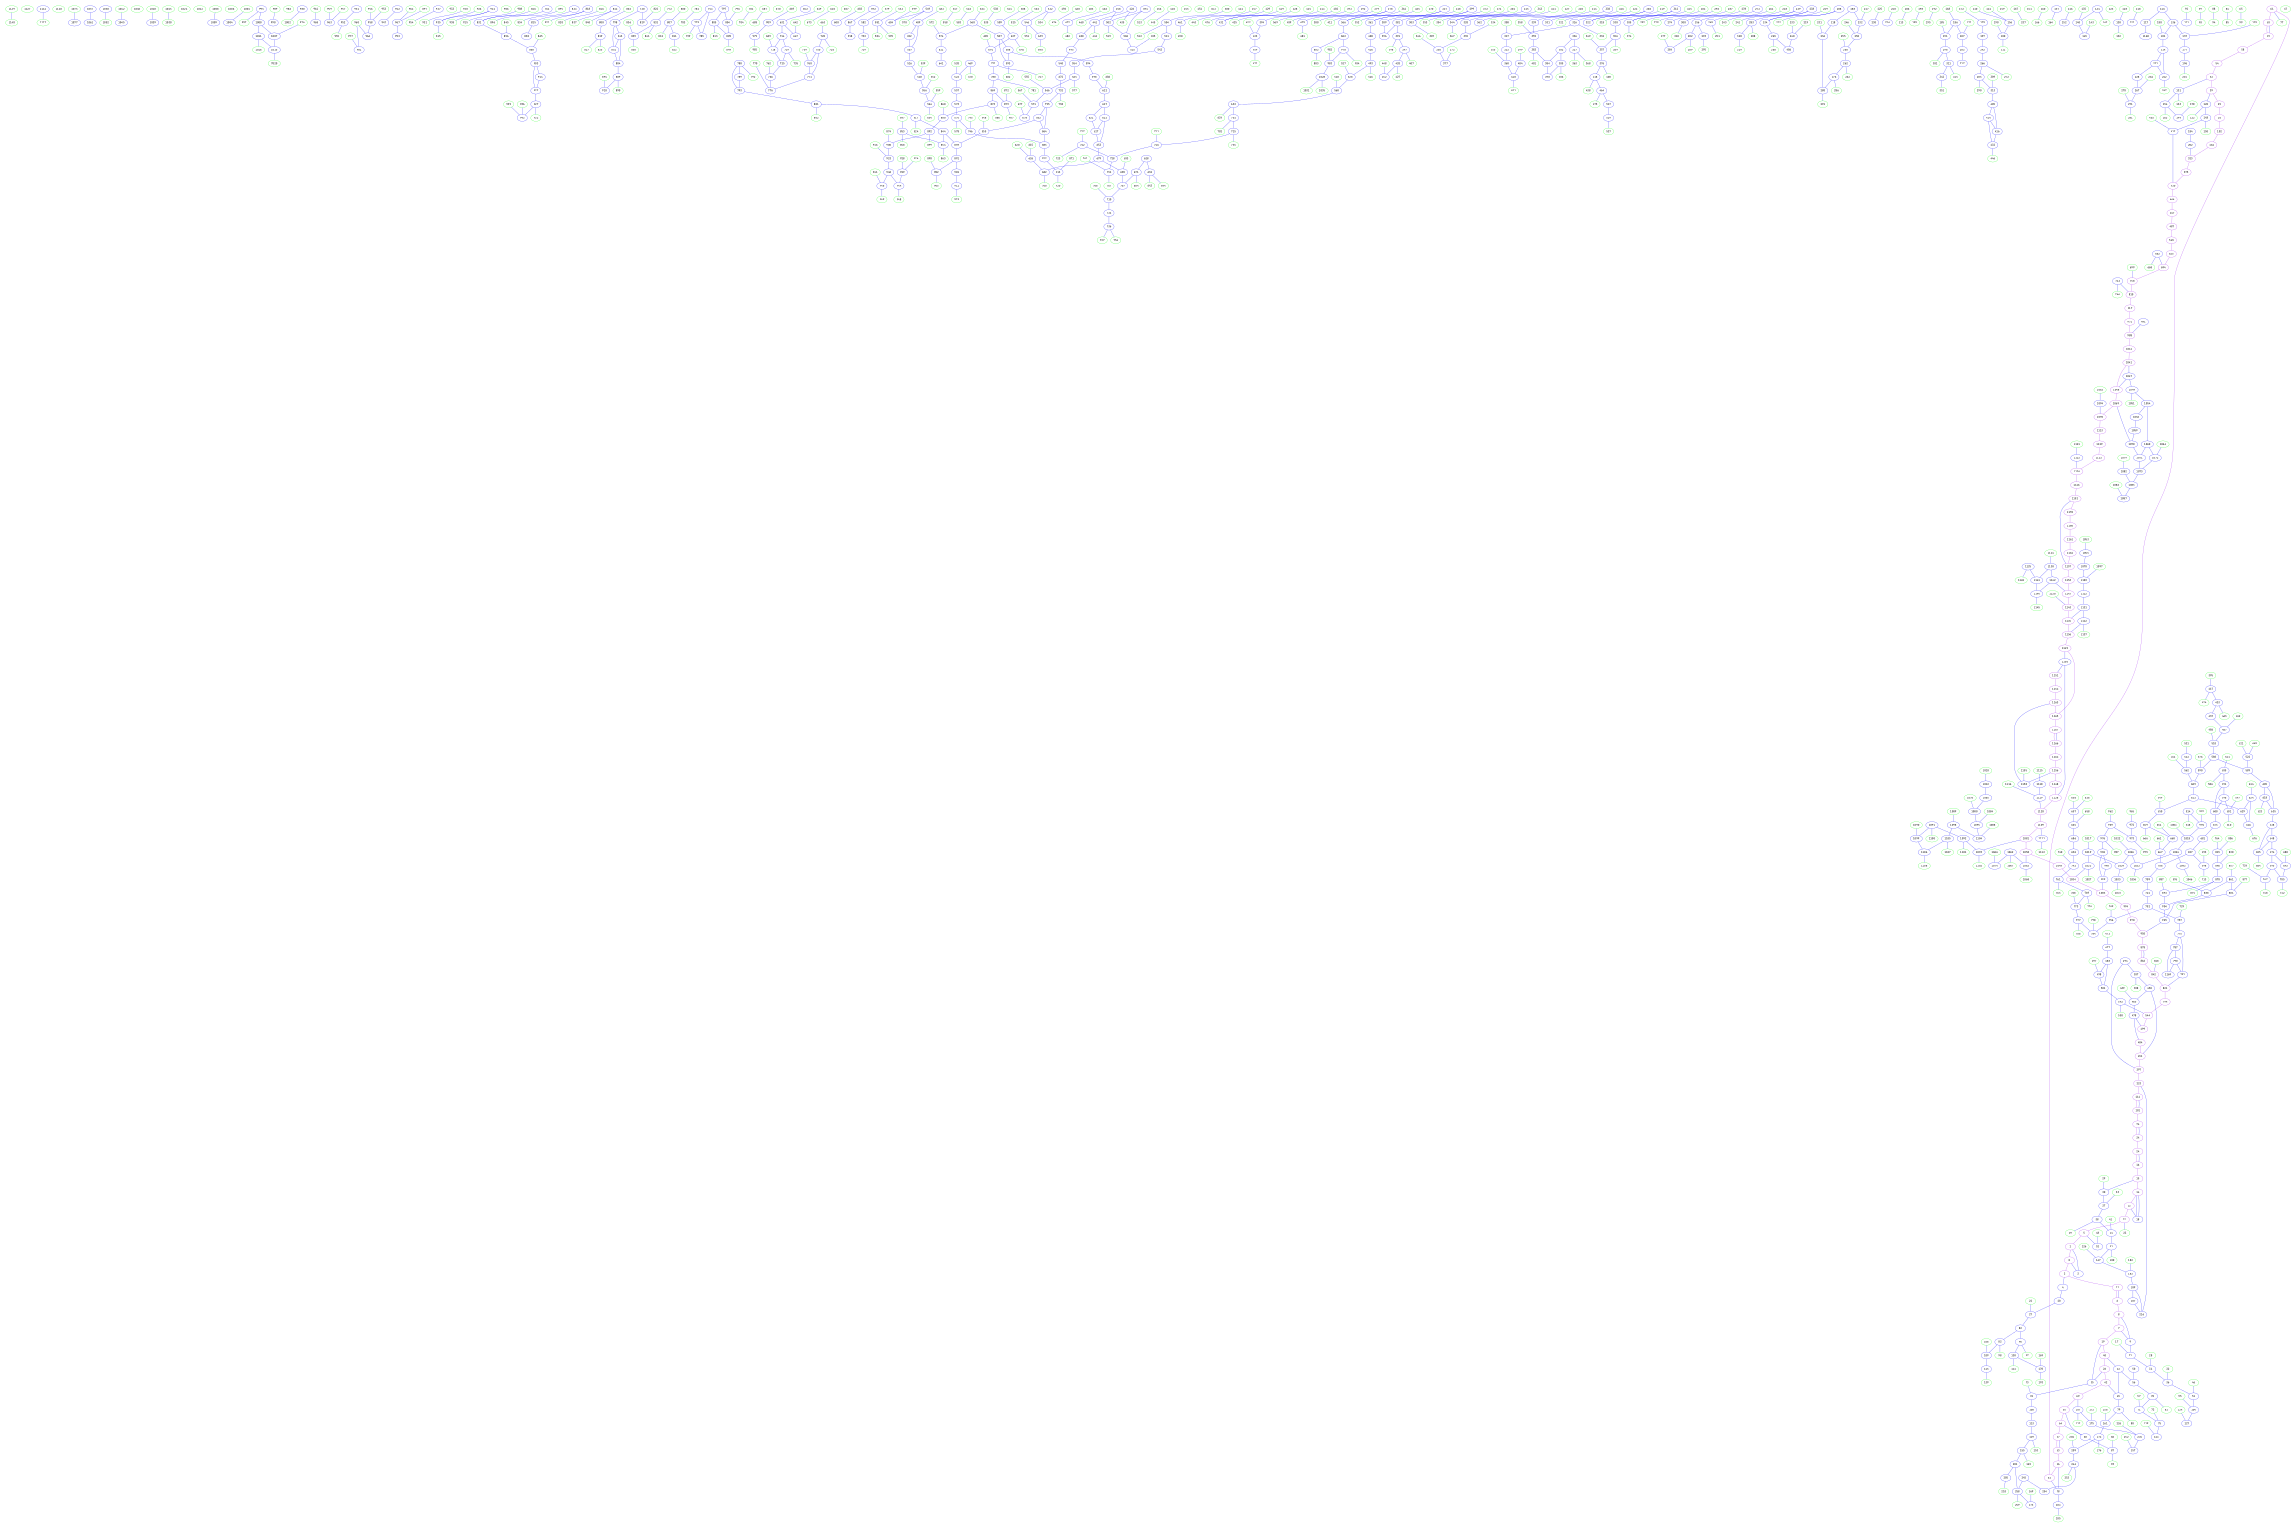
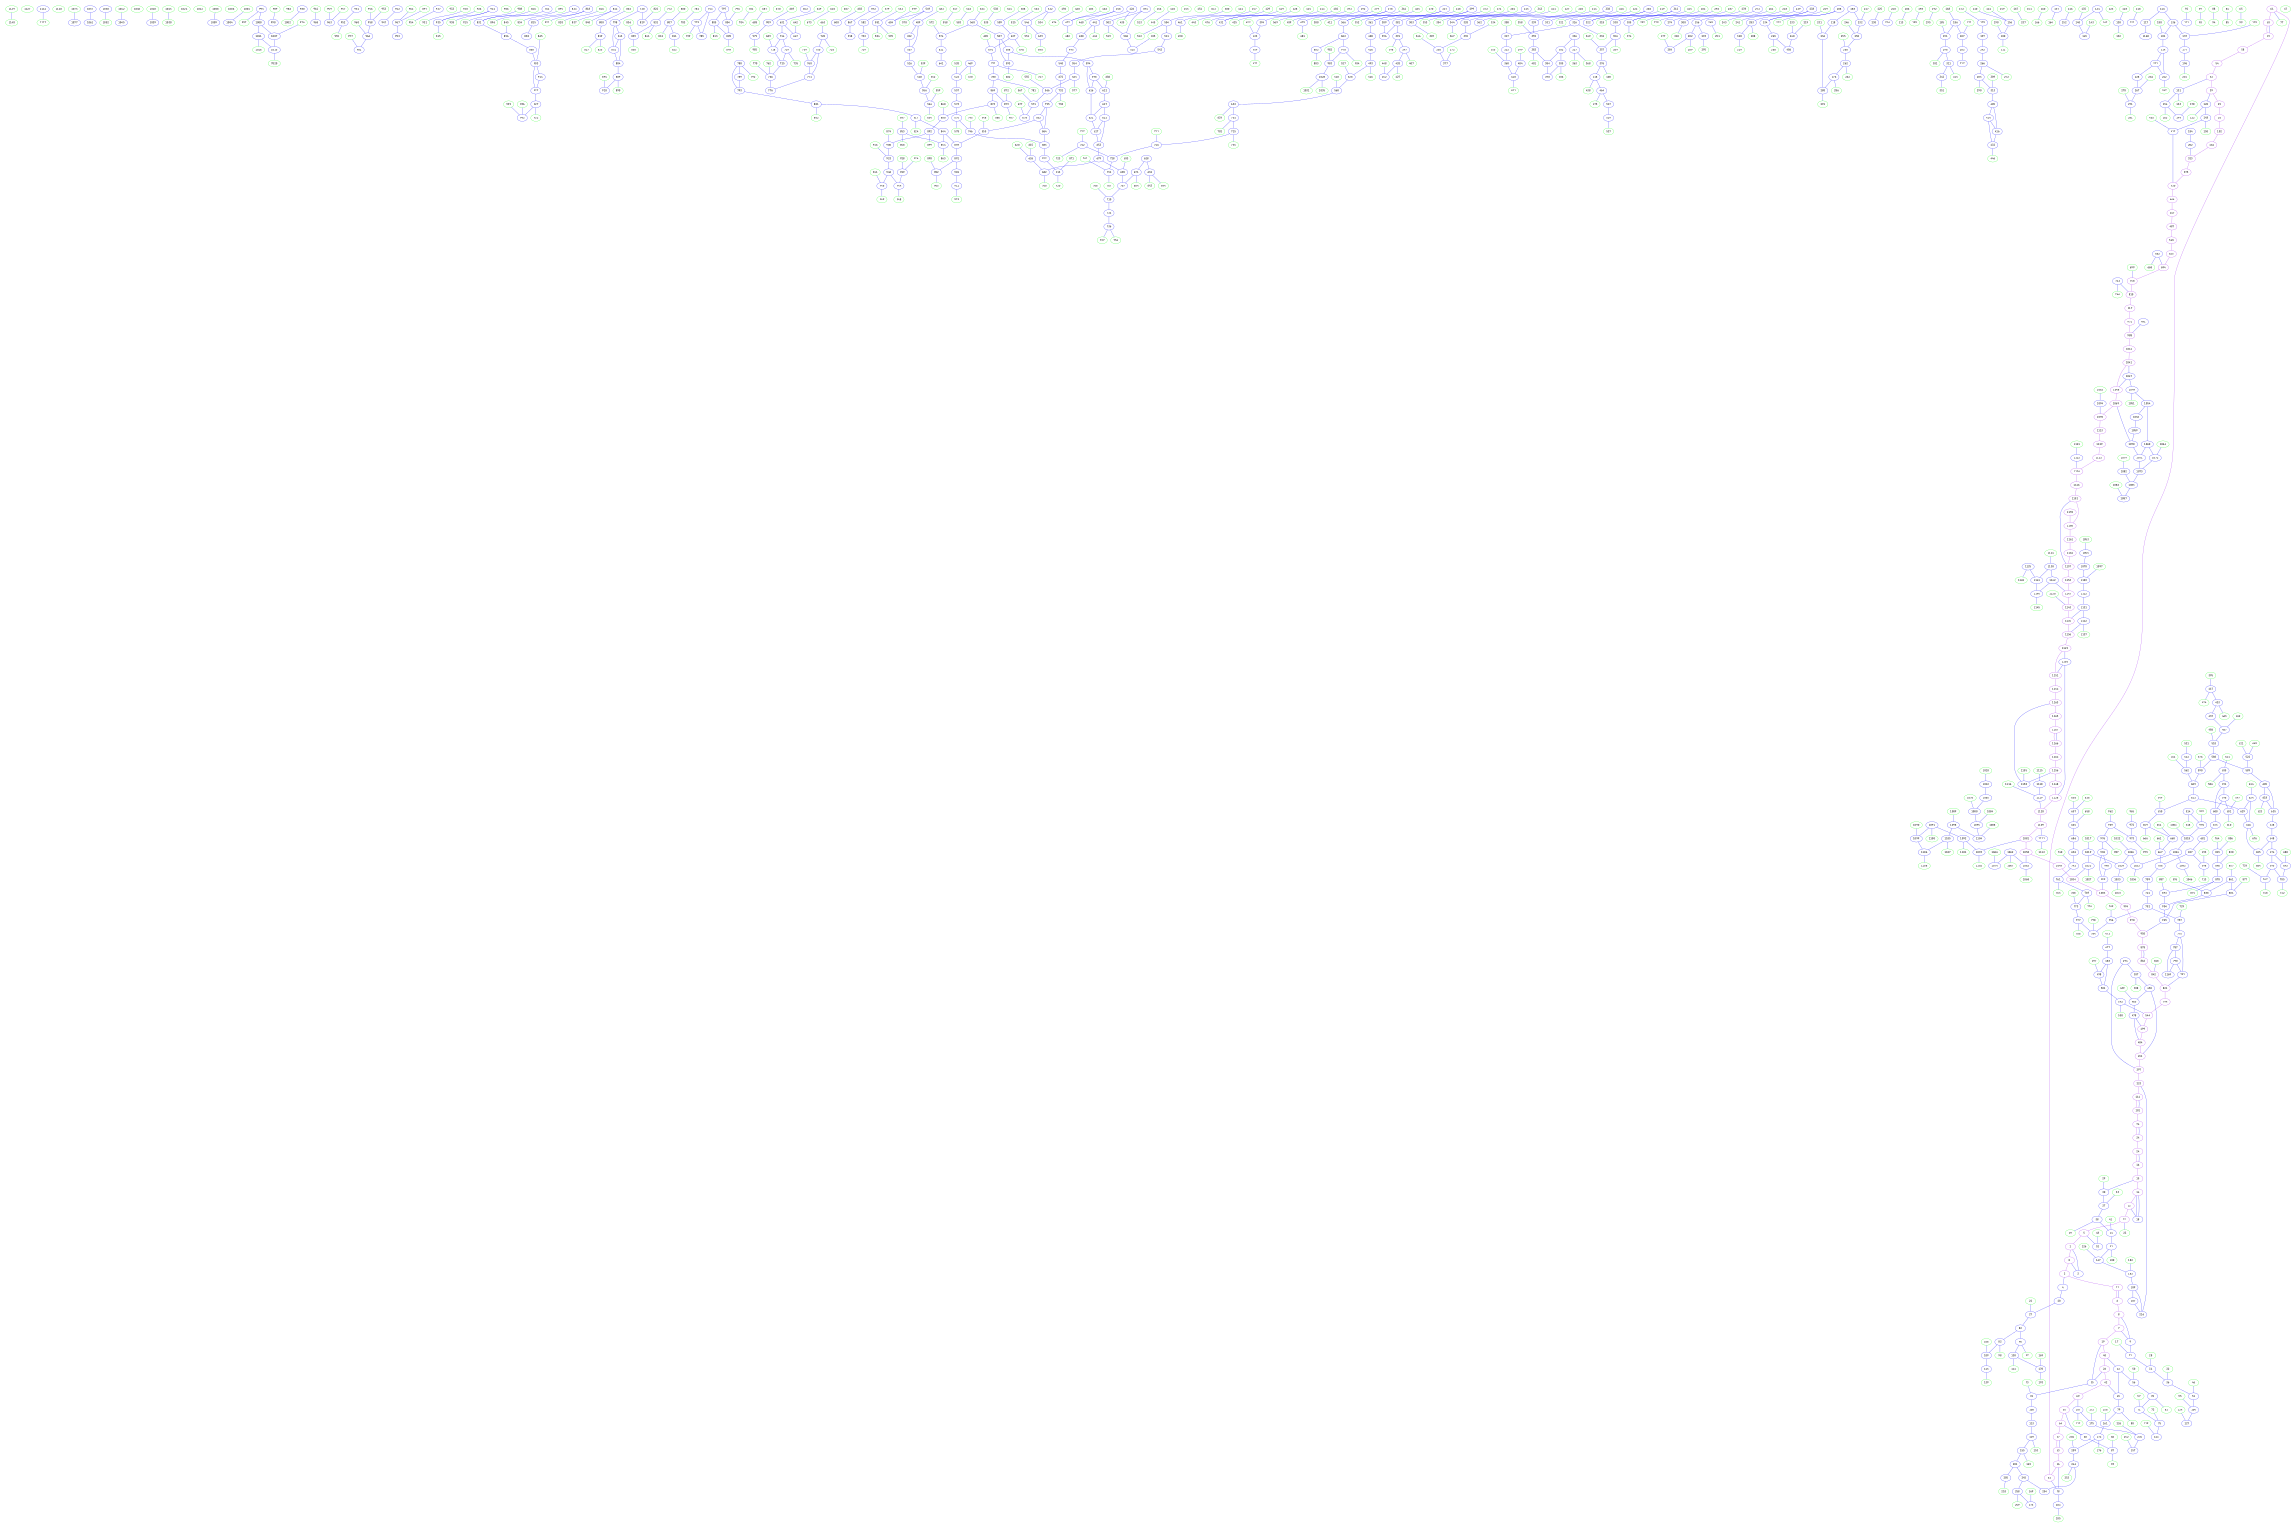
edge "458" -- "502": now "458" -- "472"
edge "239" -- "249": removed
edge "960" -- "981": now "966" -- "981"
edge "865" -- "868": now "865" -- "903"
edge "770" -- "776": now "770" -- "766"
node "616": added
edge "1152" -- "1159": now "1152" -- "1160"
edge "1149" -- "1165": now "1149" -- "1151"
edge "638" -- "655": now "646" -- "655"
edge "499" -- "484": added
node "50": color blue -> green
edge "201" -- "258": now "201" -- "245"
